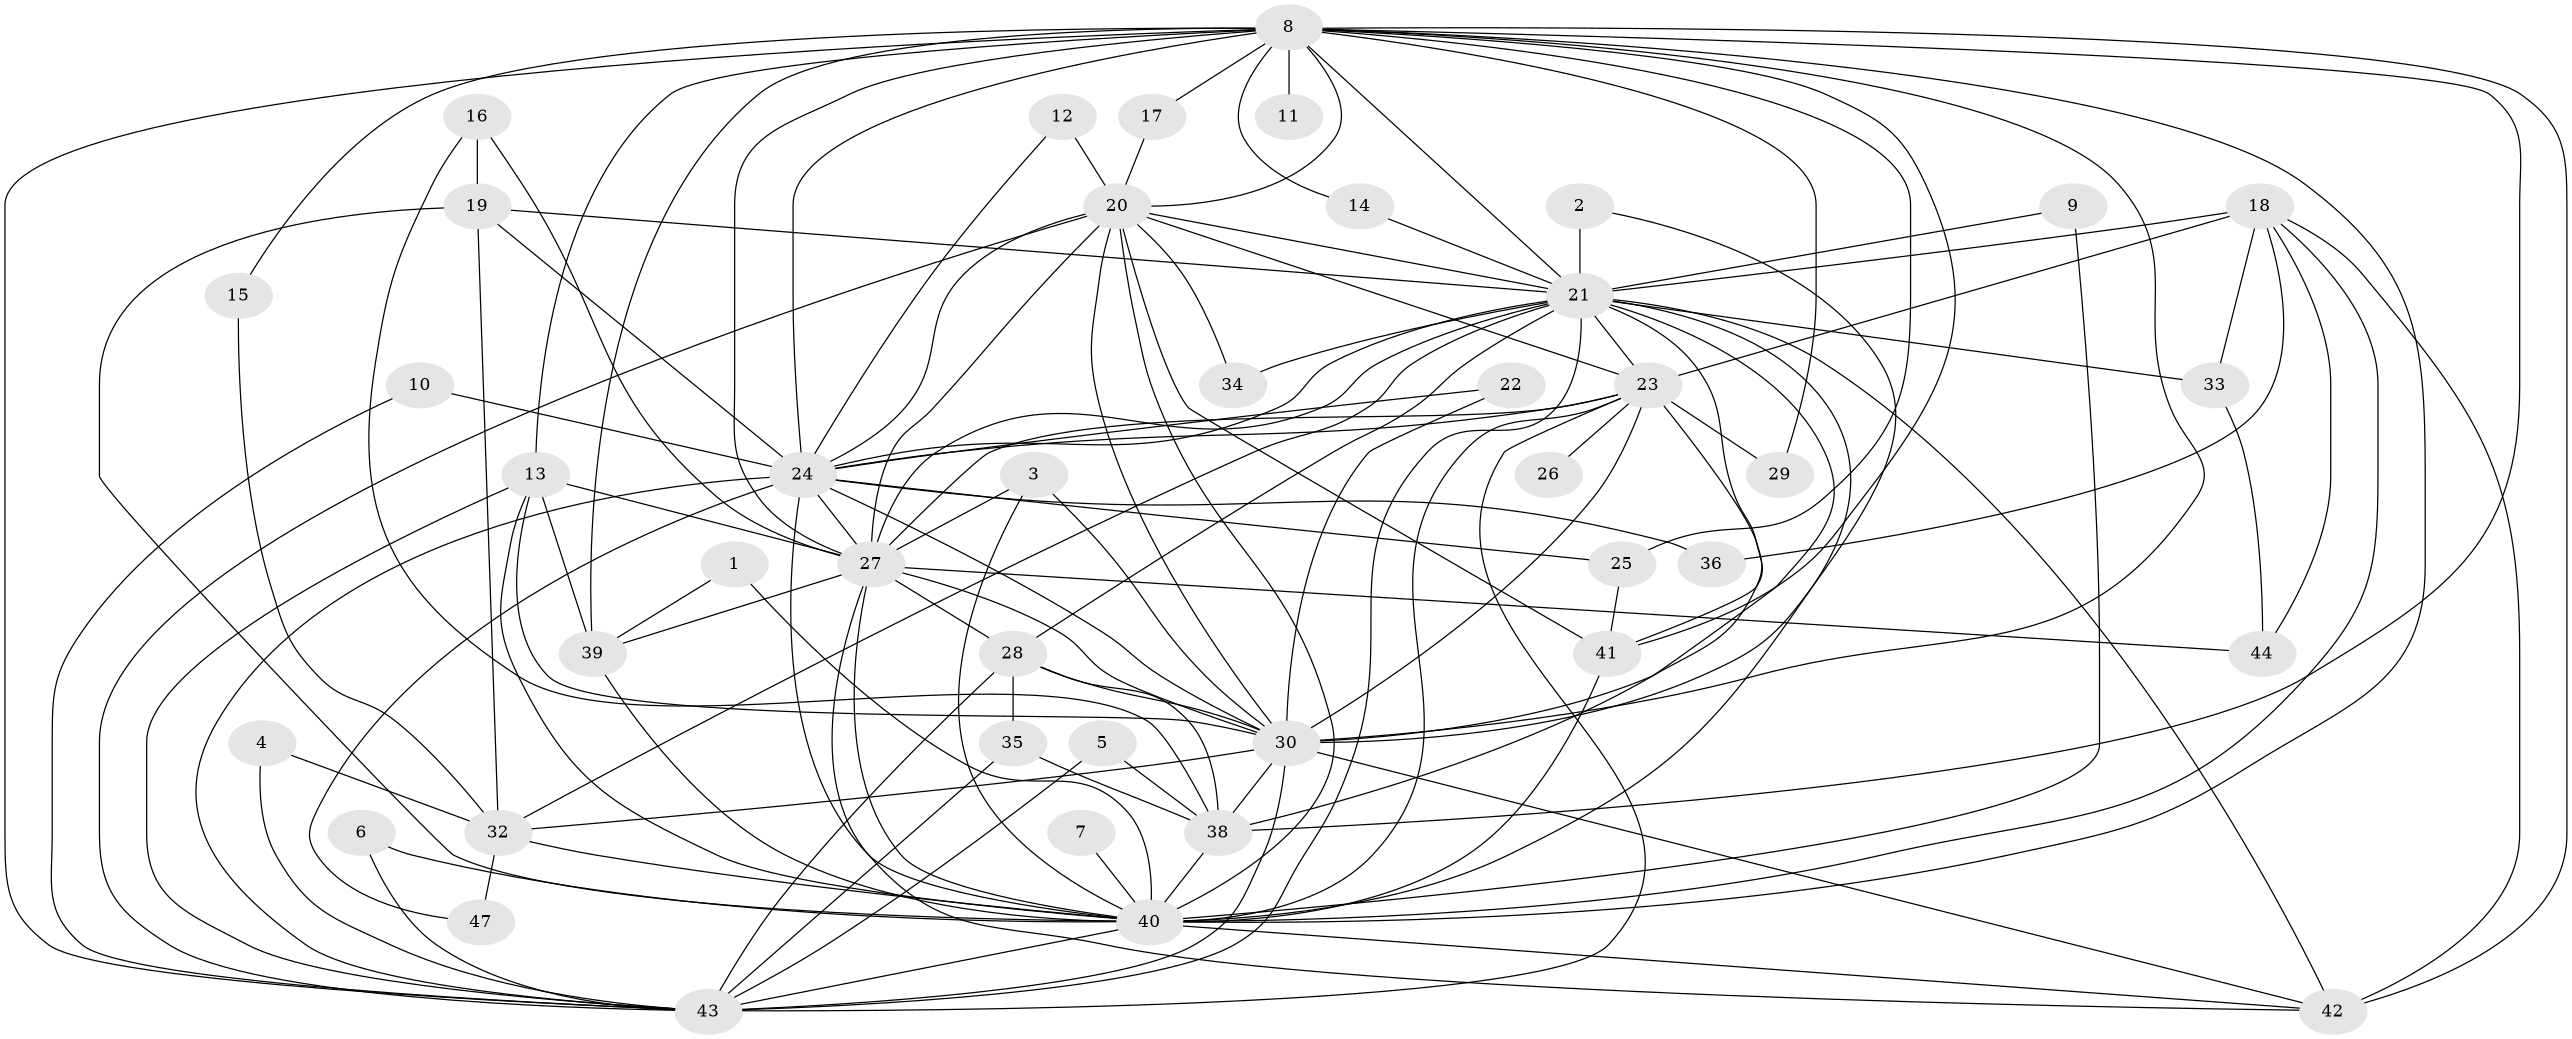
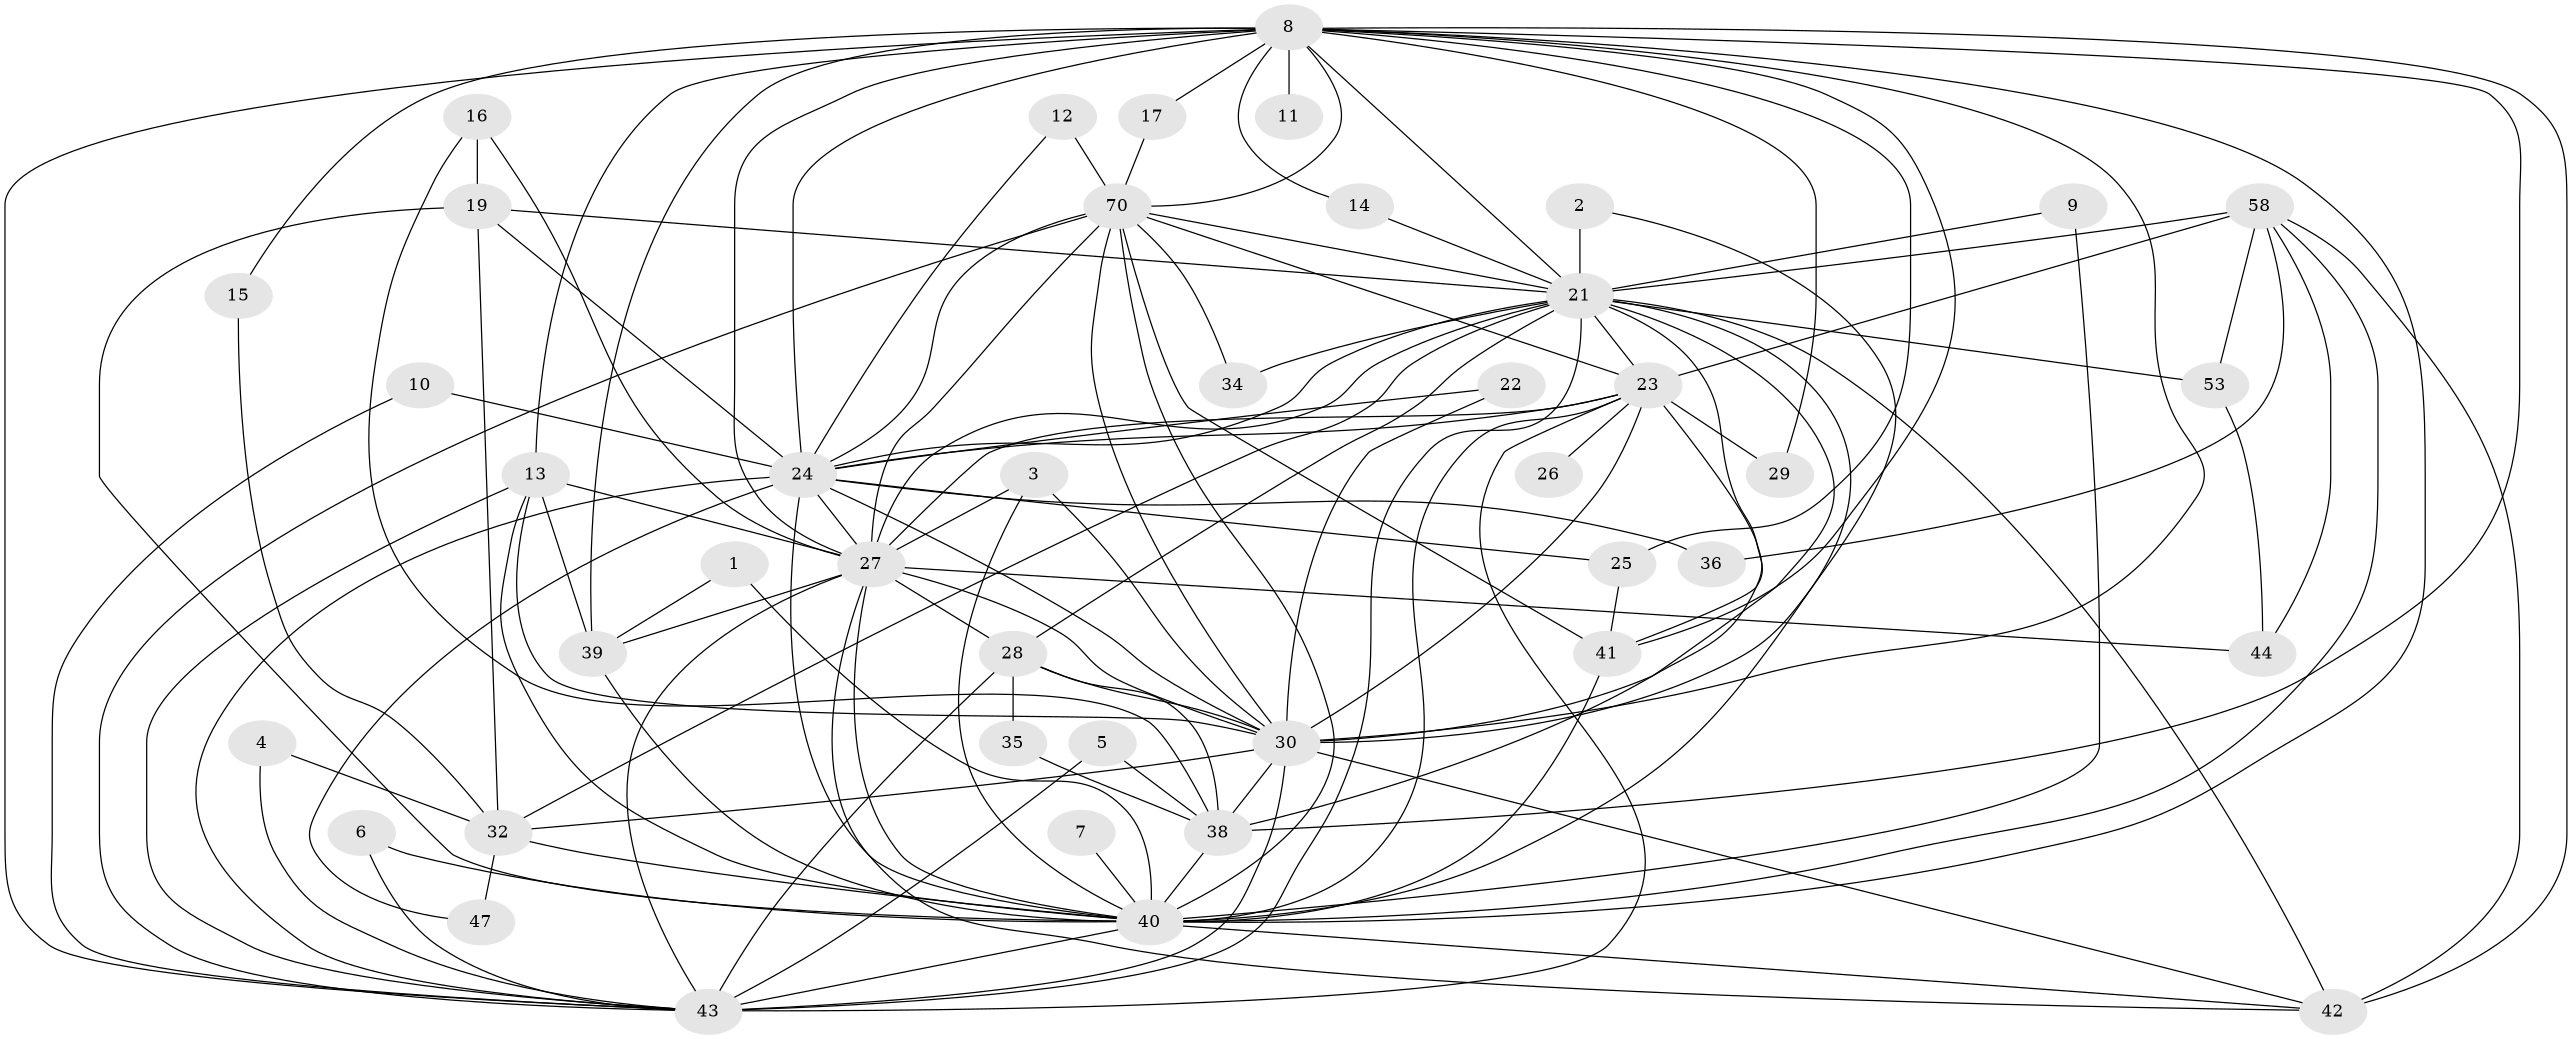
node "20": label "20" -> "70"
node "18": label "18" -> "58"
node "33": label "33" -> "53"
edge "35" -- "43": now "27" -- "43"
